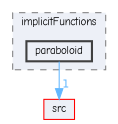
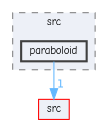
cluster "implicitFunctions": label "implicitFunctions" -> "src"
